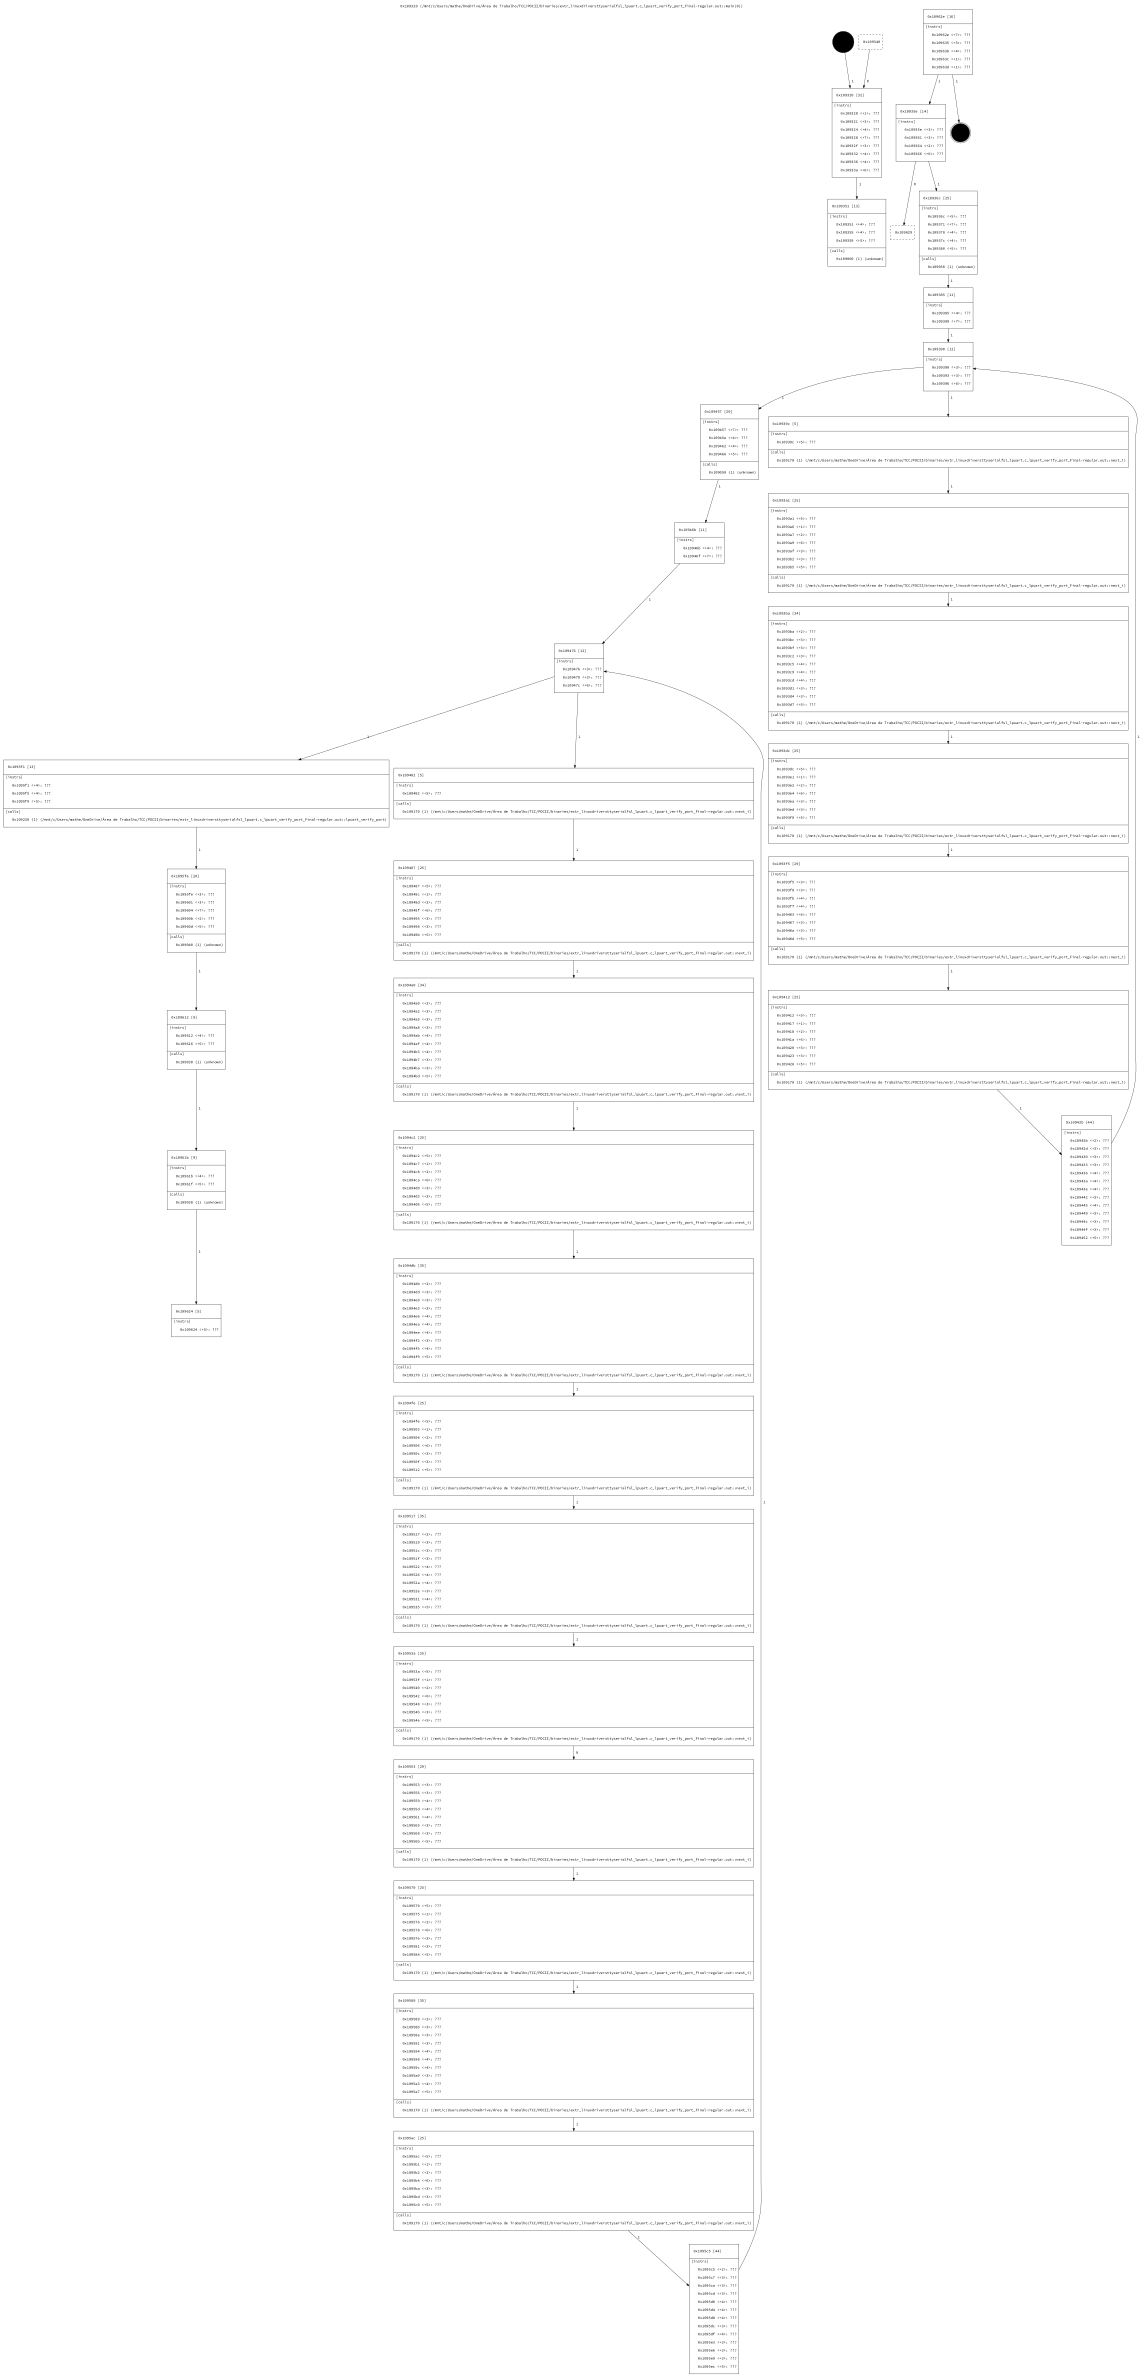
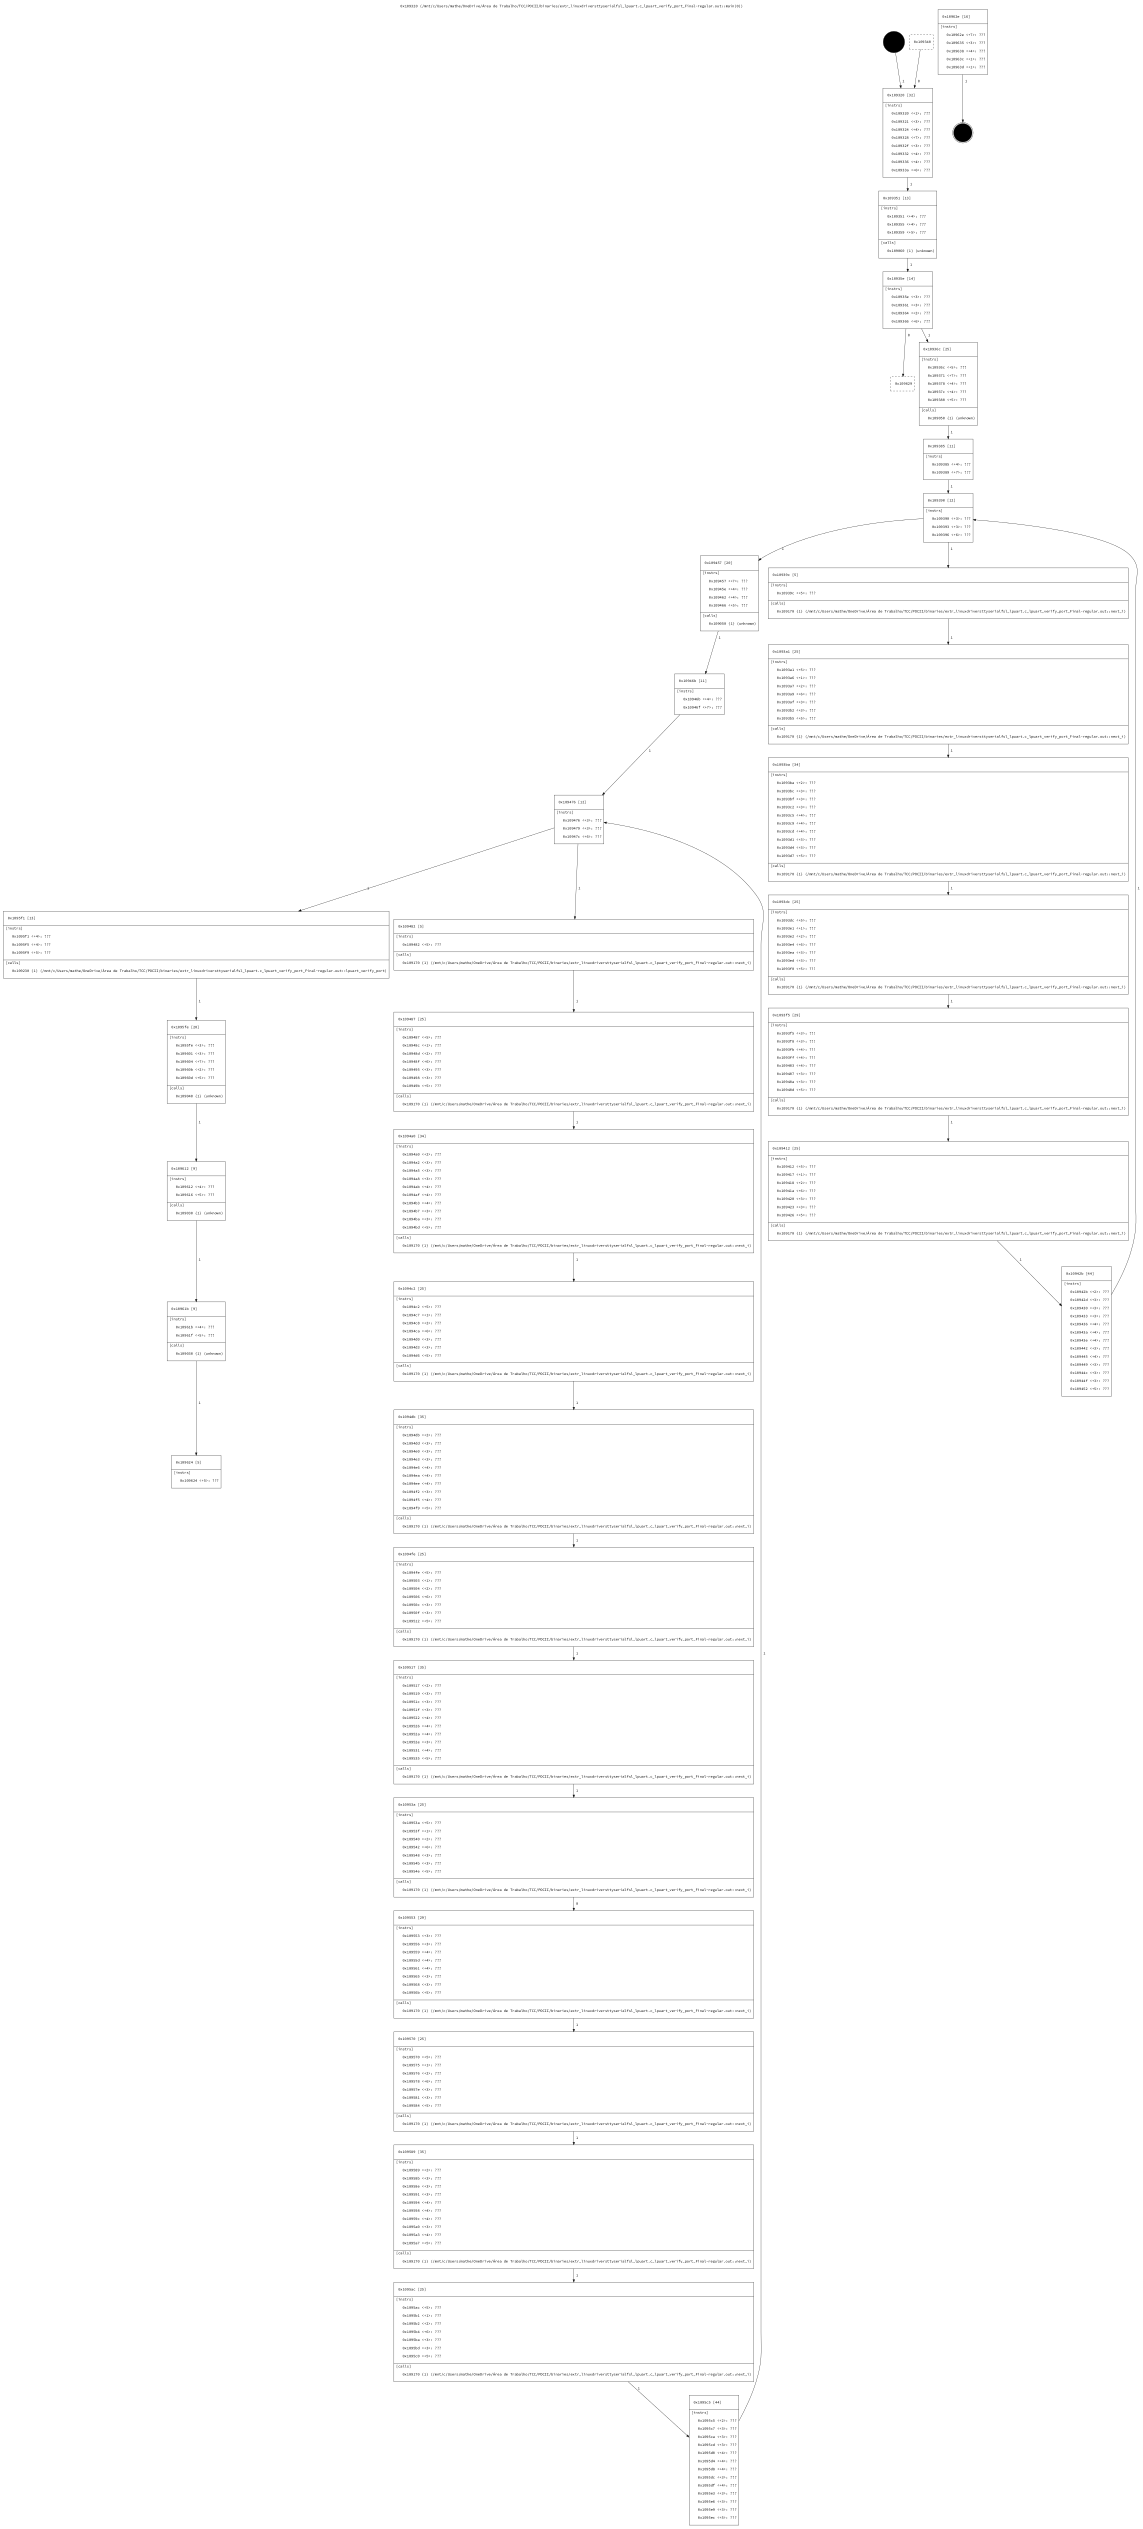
edge "0x10962e [16]" -> "0x10935e [14]": now "0x109351 [13]" -> "0x10935e [14]"
